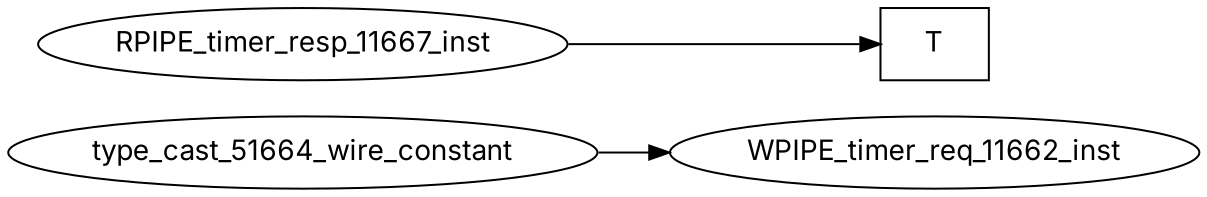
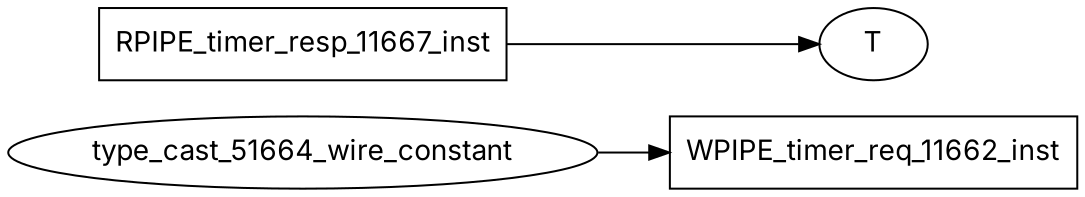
node "RPIPE_timer_resp_11667_inst": shape ellipse -> box
node "T": shape box -> ellipse
node "WPIPE_timer_req_11662_inst": shape ellipse -> box
